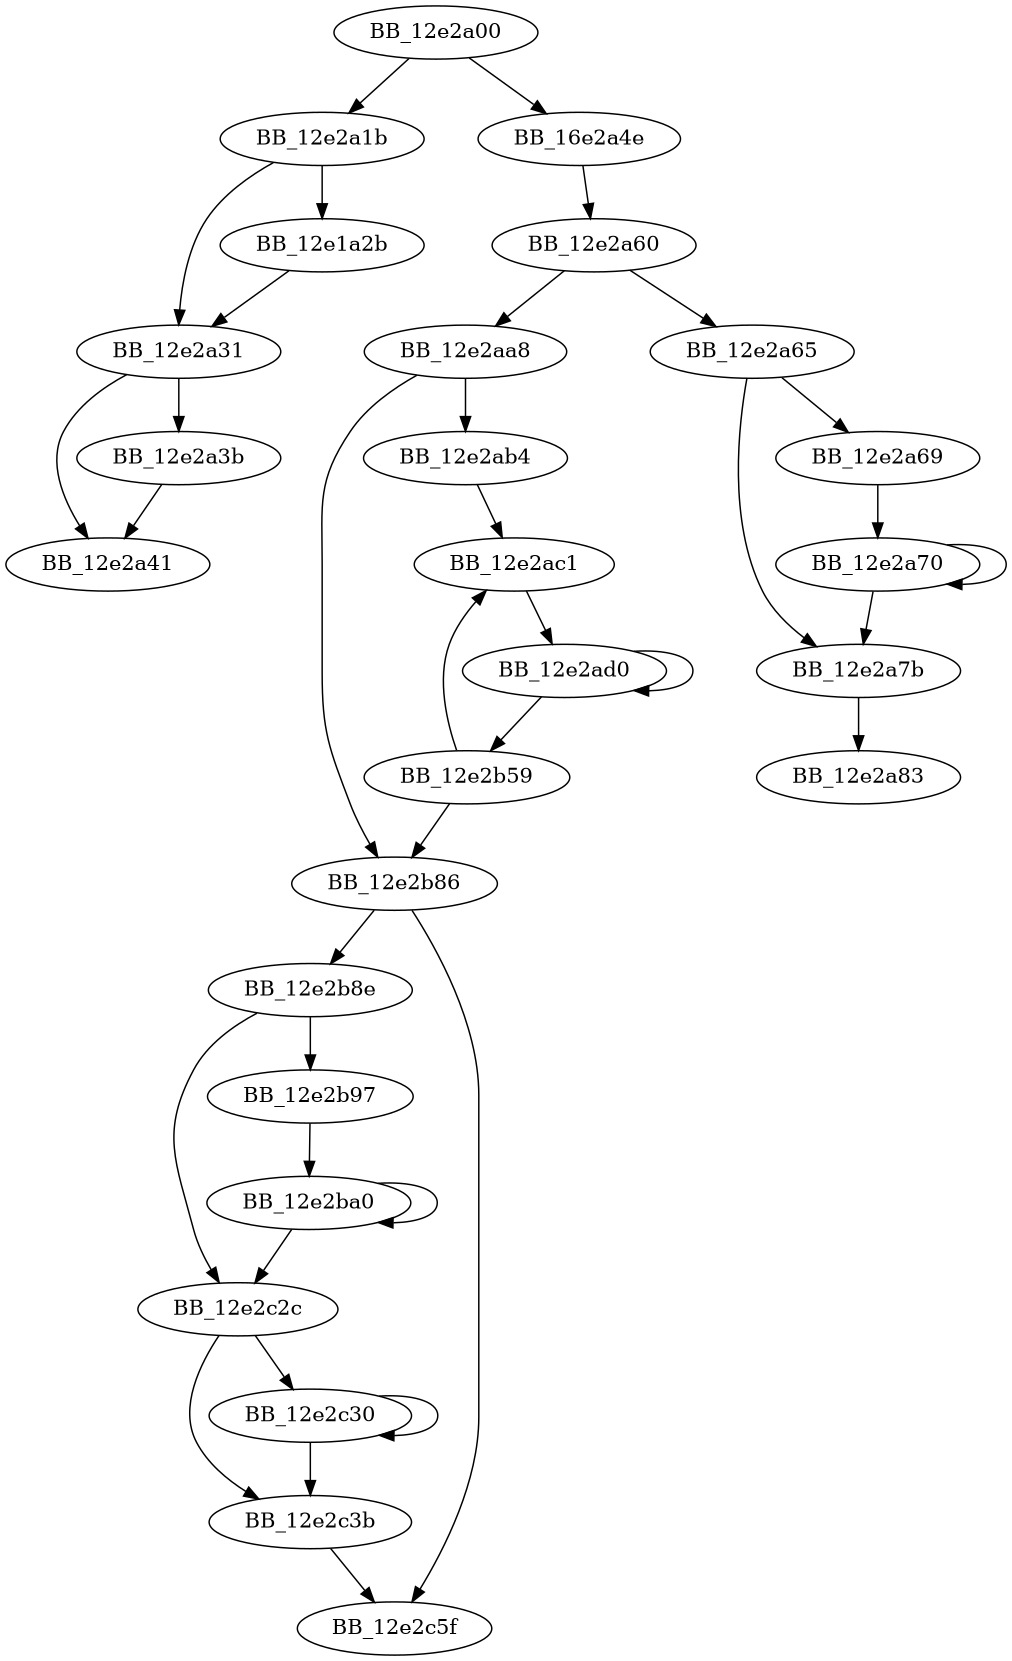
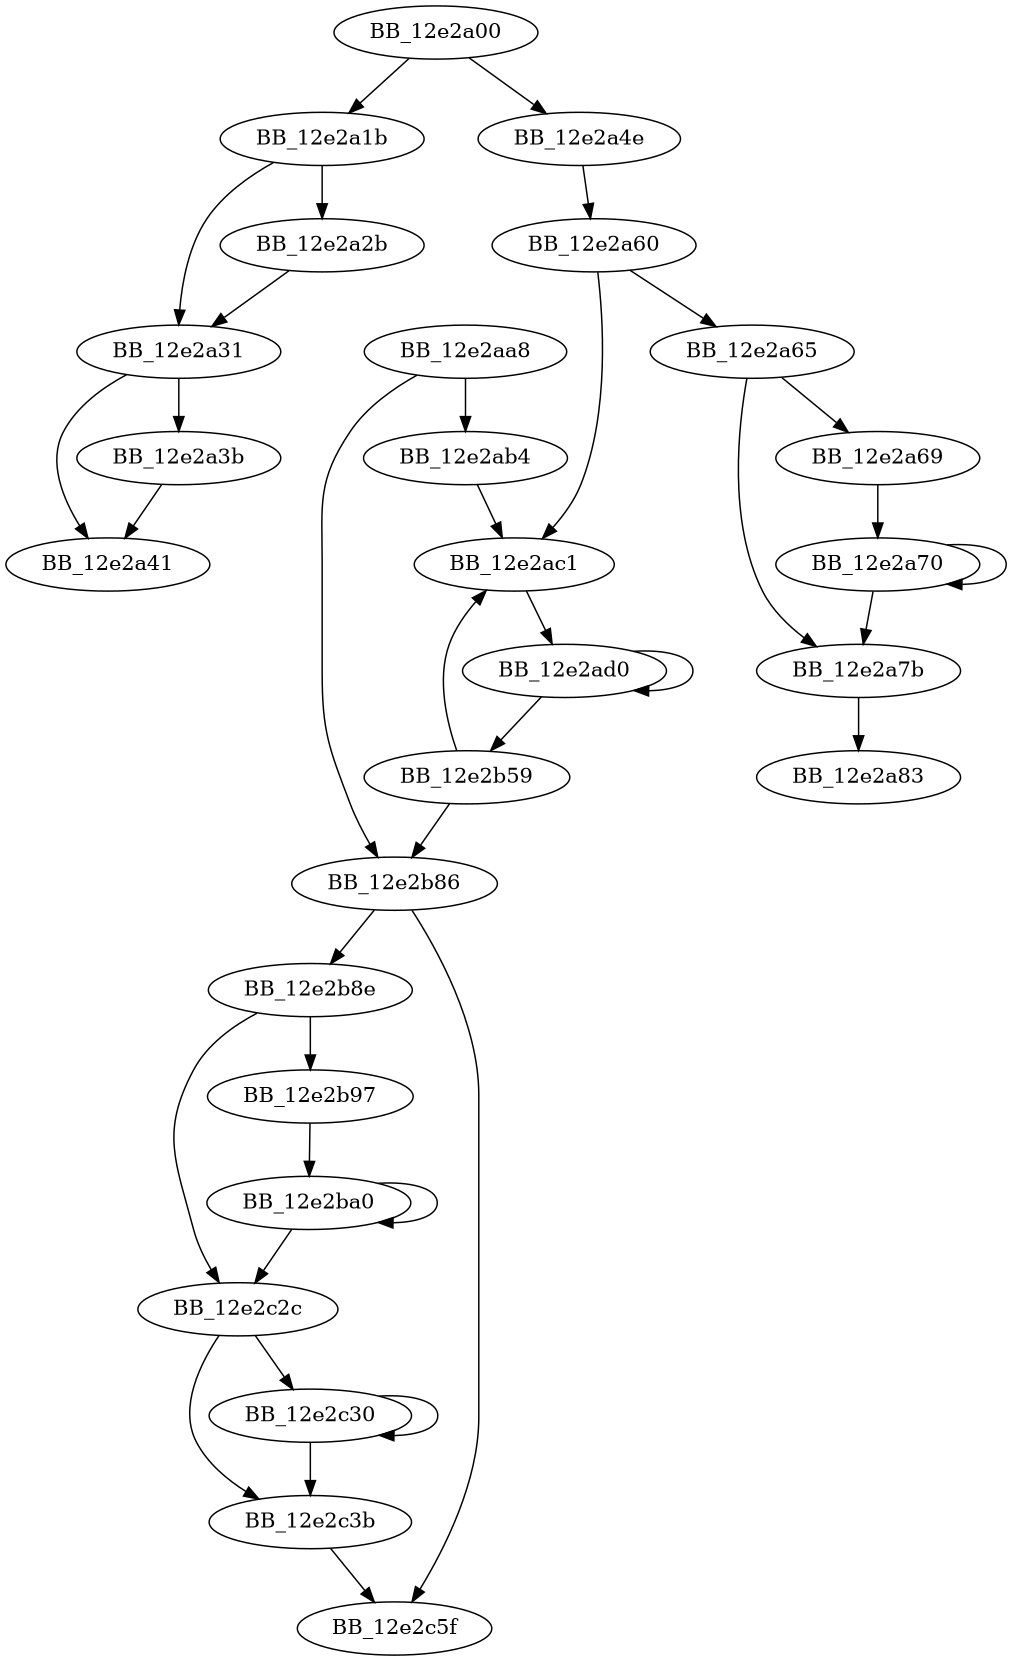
node "BB_16e2a4e": label "BB_16e2a4e" -> "BB_12e2a4e"
node "BB_12e1a2b": label "BB_12e1a2b" -> "BB_12e2a2b"
edge "BB_12e2a60" -> "BB_12e2aa8": now "BB_12e2a60" -> "BB_12e2ac1"
